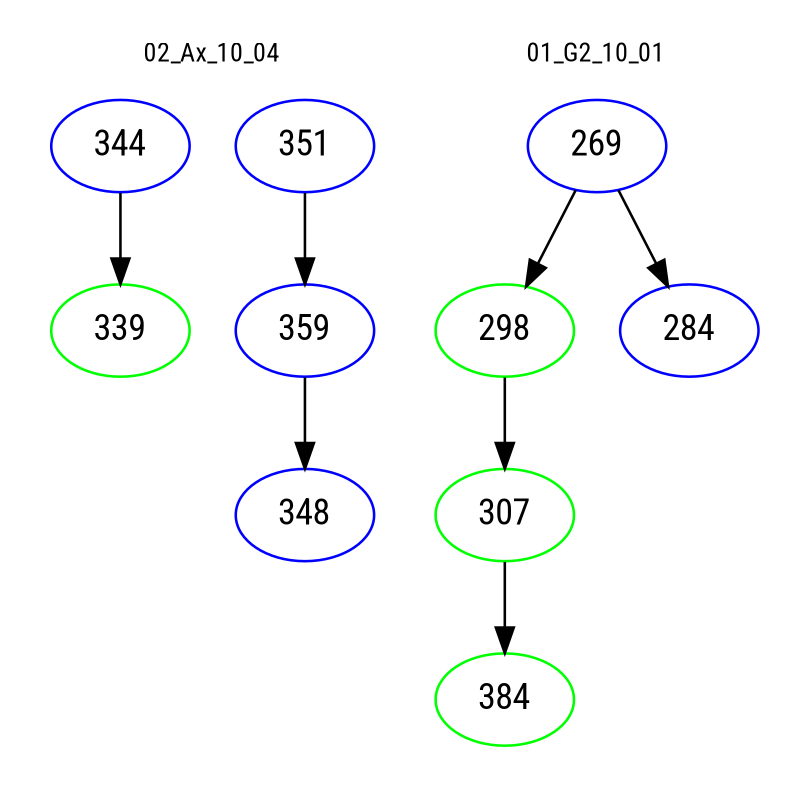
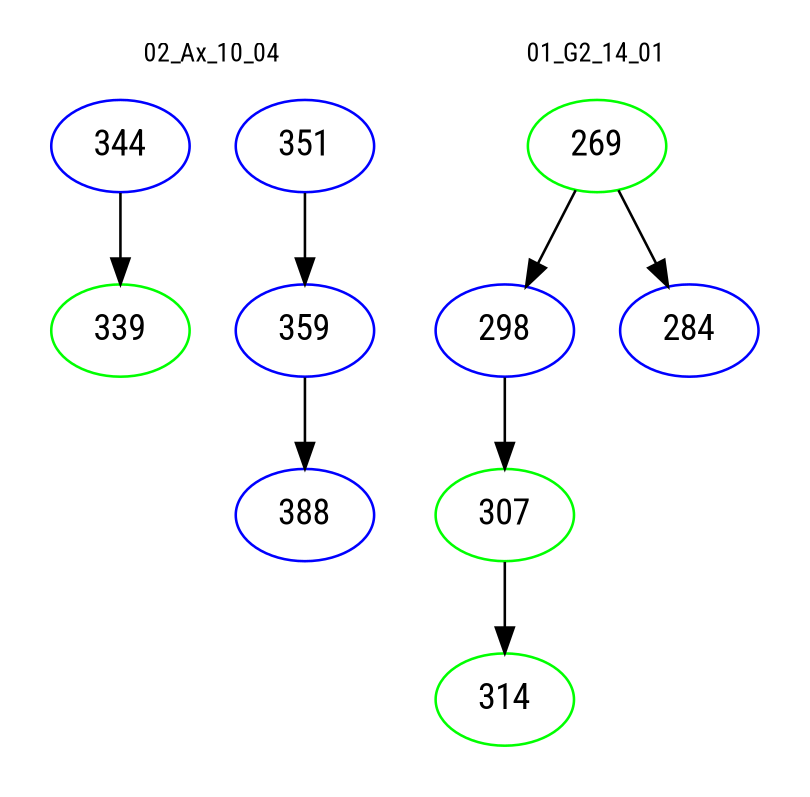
cluster "01_G2_10_01": label "01_G2_10_01" -> "01_G2_14_01"
node "269": color blue -> green
node "298": color green -> blue
node "348": label "348" -> "388"
node "384": label "384" -> "314"
